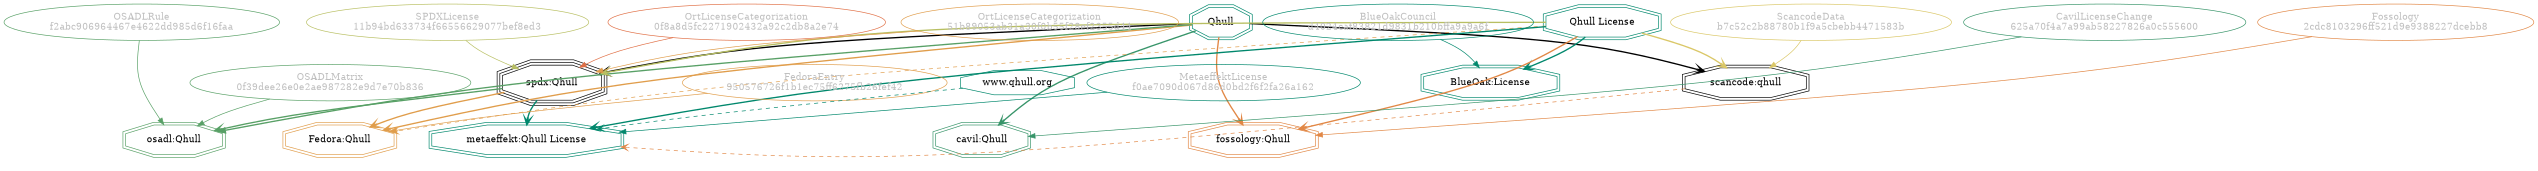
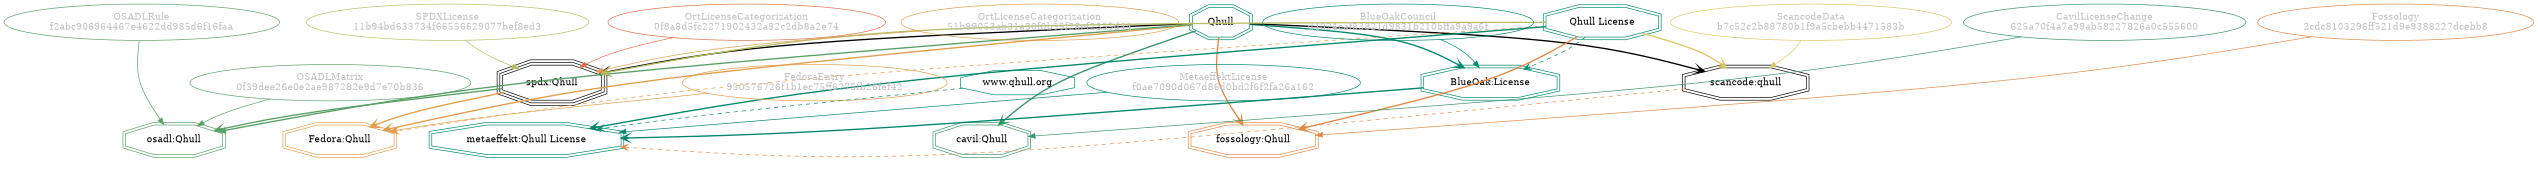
edge "Qhull" -> "BlueOak:License": added
edge "Qhull License" -> "BlueOak:License": style bold -> dashed
edge "spdx:Qhull" -> "metaeffekt:Qhull License": now "BlueOak:License" -> "metaeffekt:Qhull License"
